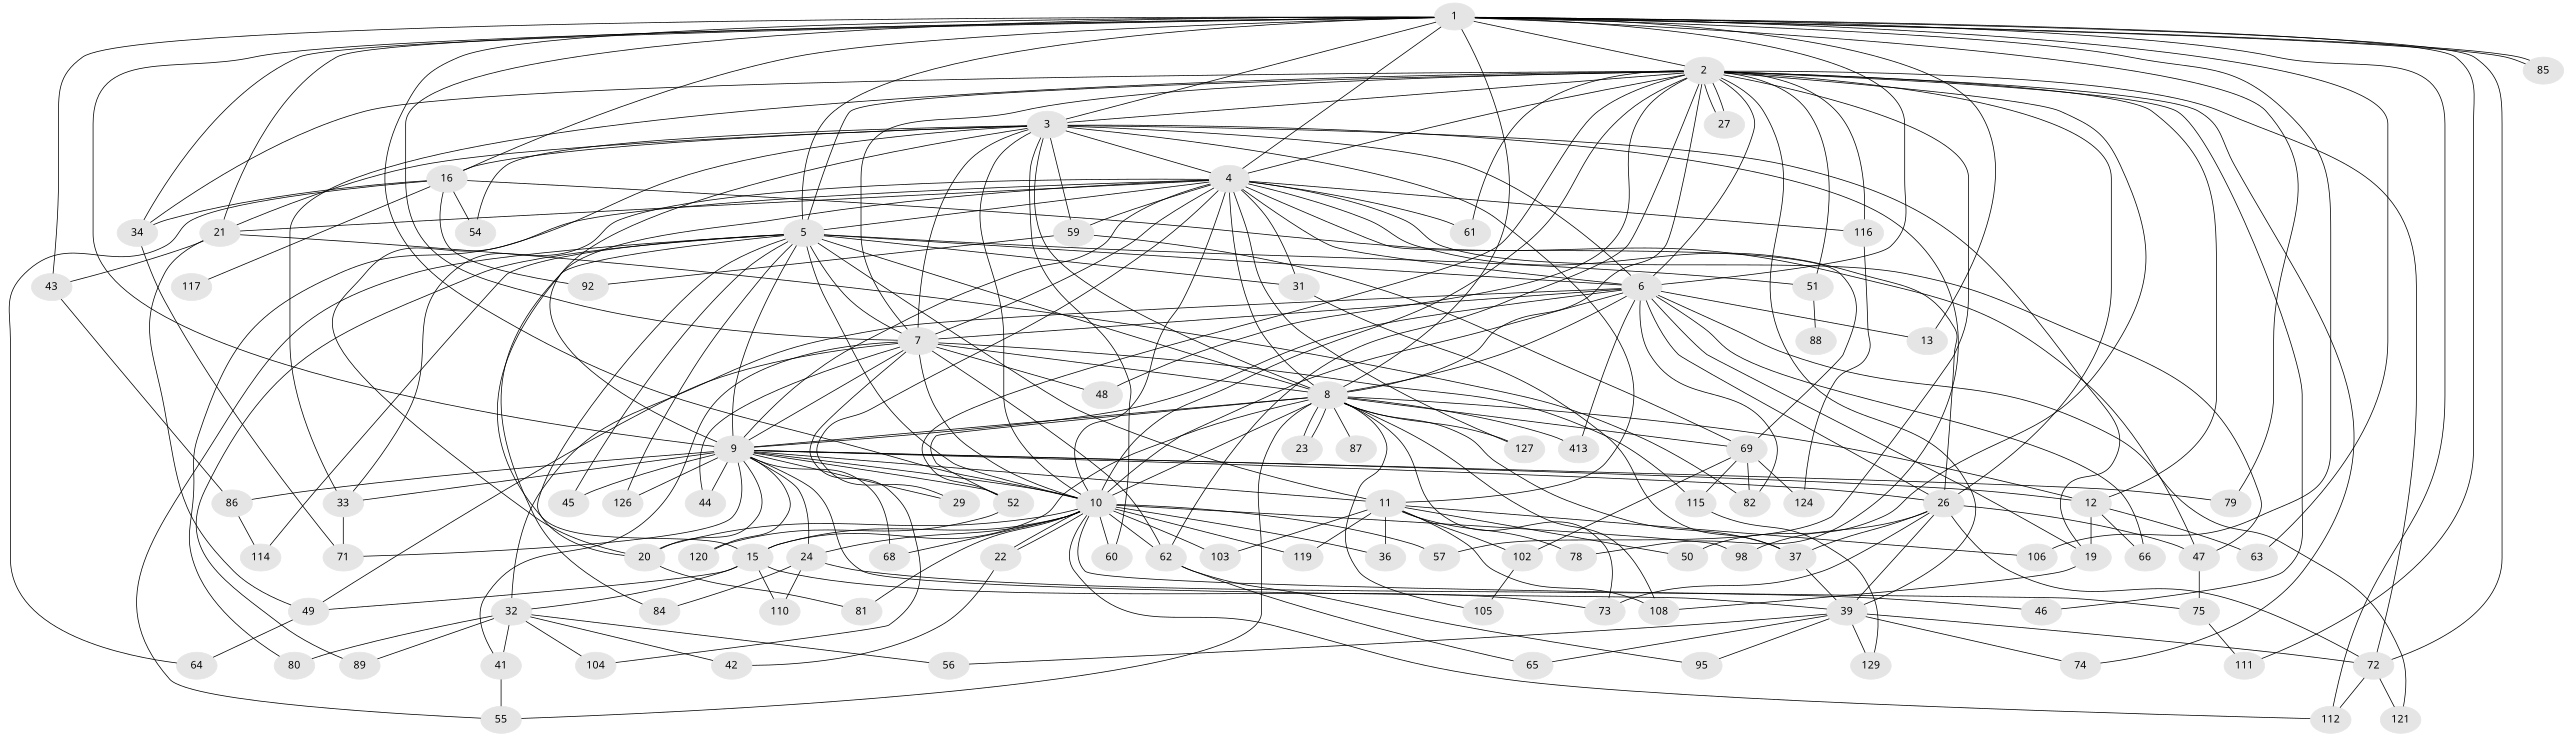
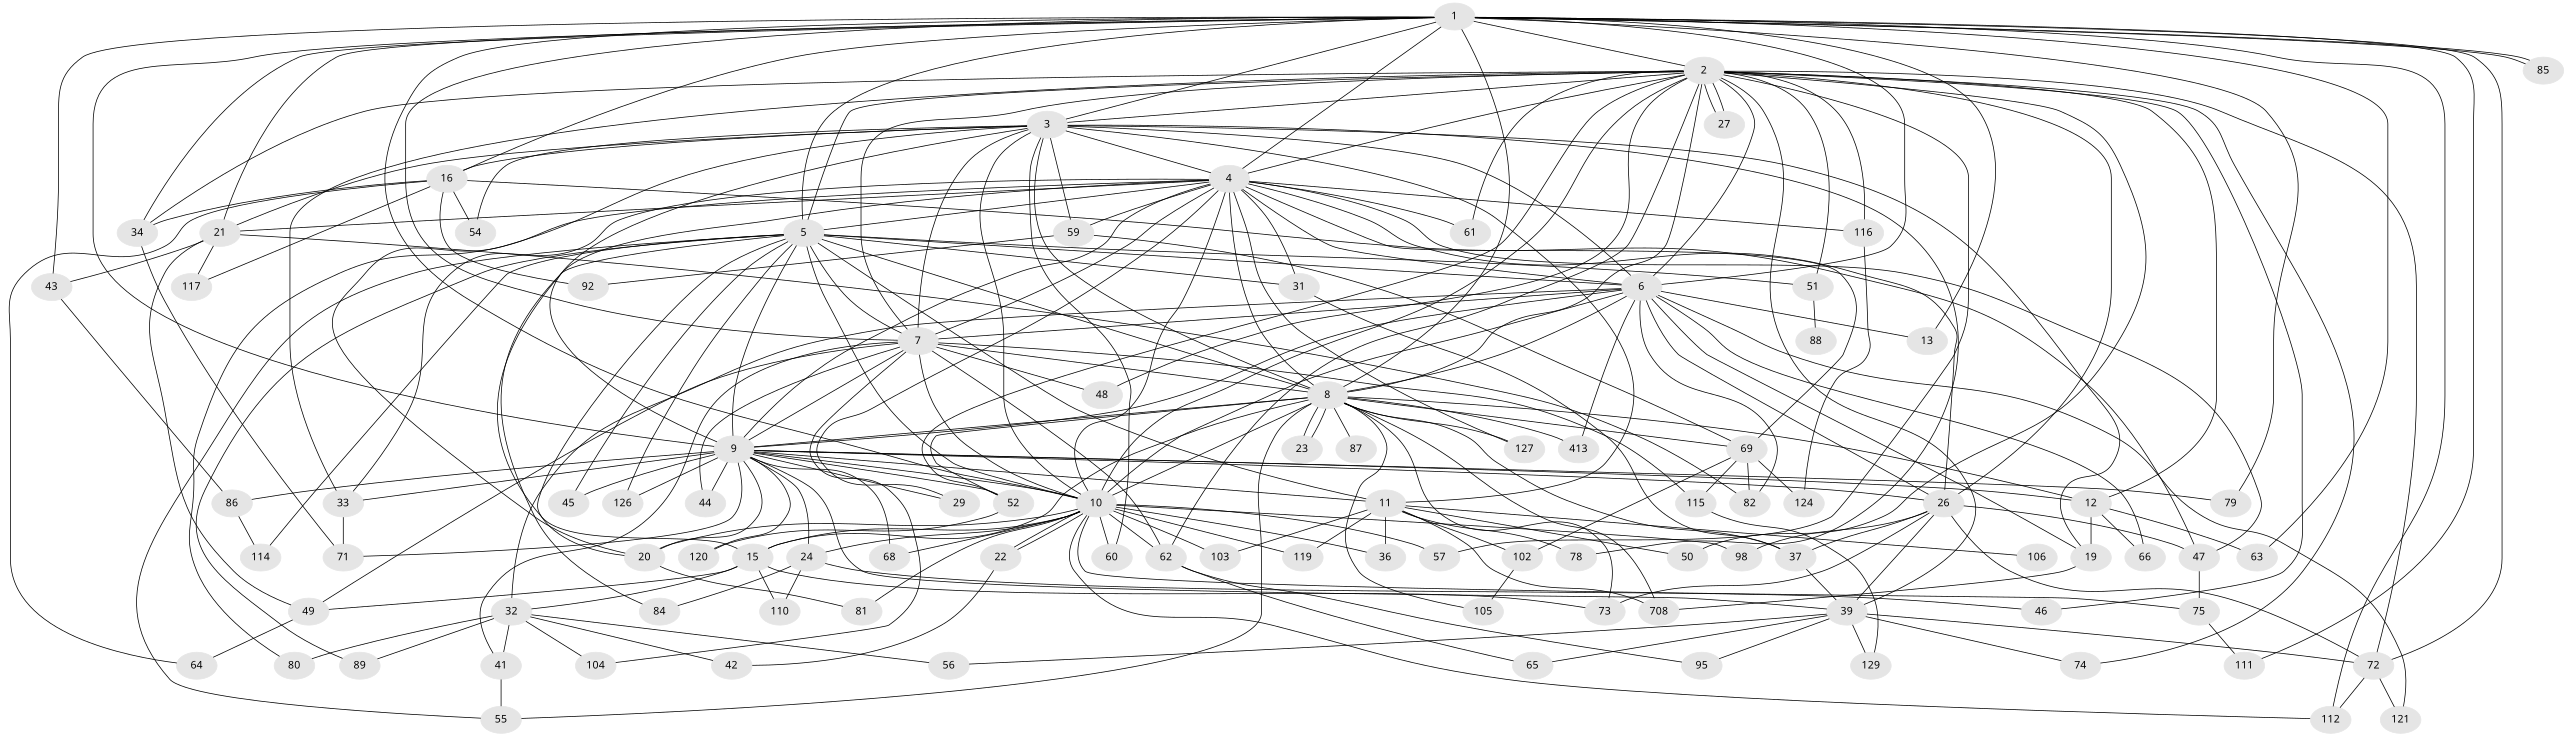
edge "1" -- "106": removed
edge "21" -- "117": added
node "108": label "108" -> "708"
